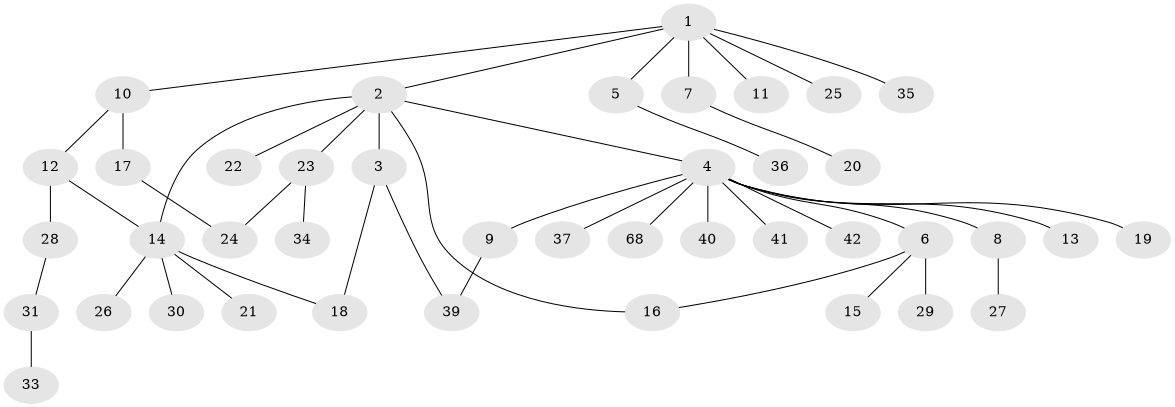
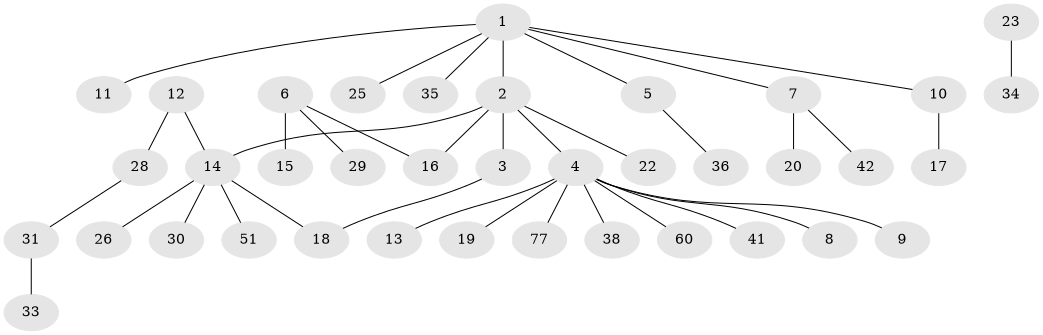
edge "10" -- "12": removed
edge "2" -- "23": removed
edge "4" -- "42": now "7" -- "42"
edge "4" -- "6": removed
node "24": removed
node "37": label "37" -> "77"
node "68": label "68" -> "38"
node "40": label "40" -> "60"
node "21": label "21" -> "51"
node "39": removed
node "27": removed
